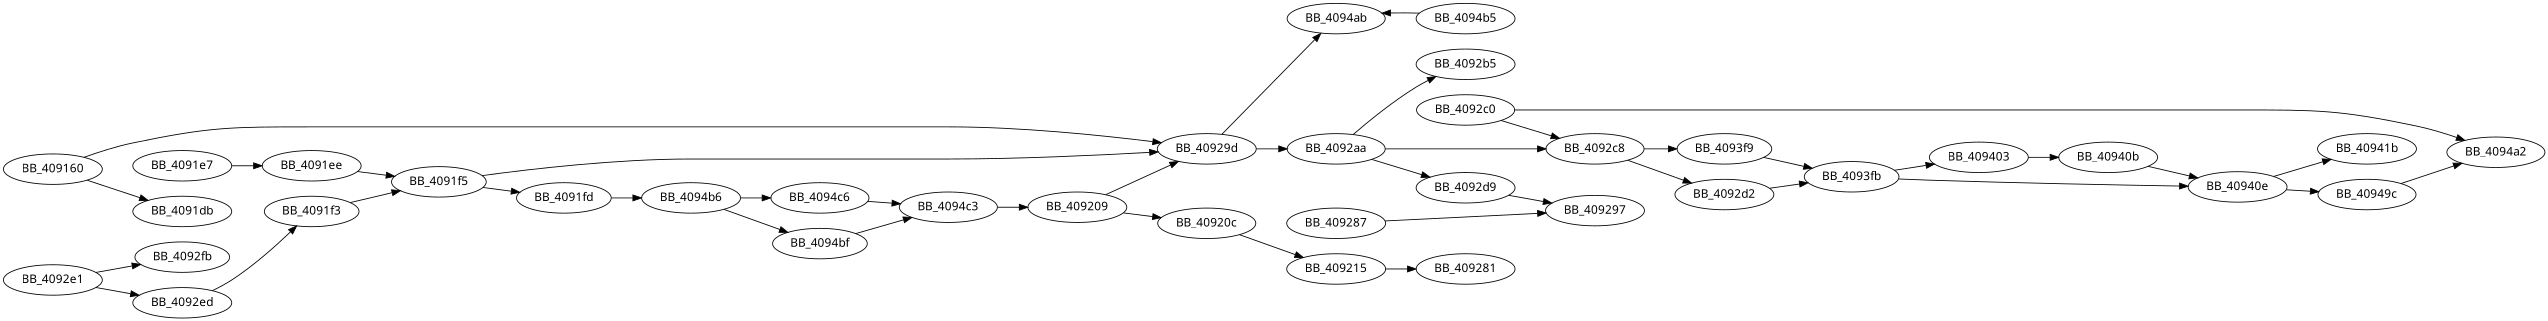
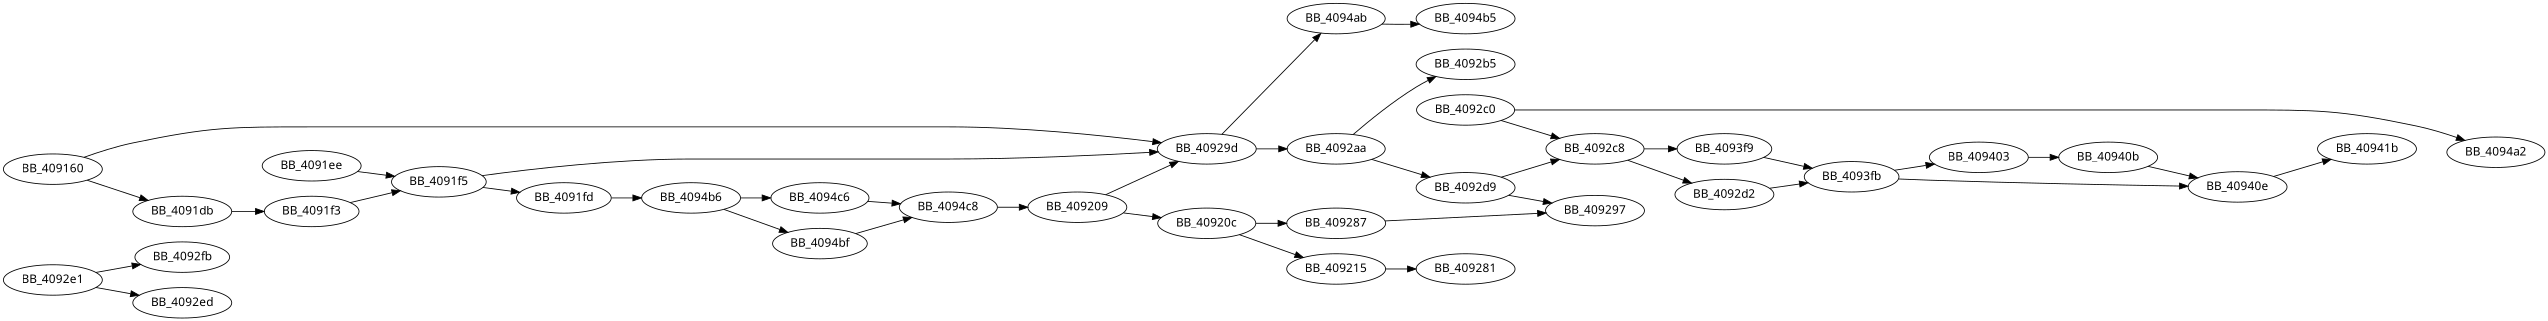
edge "BB_4094b5" -> "BB_4094ab": reversed
edge "BB_4092aa" -> "BB_4092c8": now "BB_4092d9" -> "BB_4092c8"
node "BB_4091e7": removed
node "BB_40949c": removed
node "BB_4094c3": label "BB_4094c3" -> "BB_4094c8"
edge "BB_40920c" -> "BB_409287": added
edge "BB_4092ed" -> "BB_4091f3": now "BB_4091db" -> "BB_4091f3"
